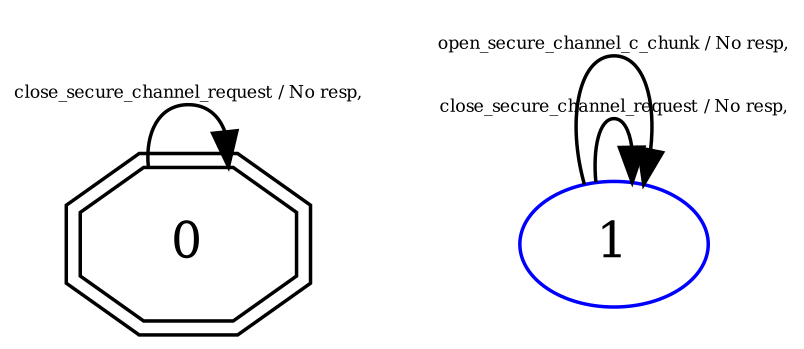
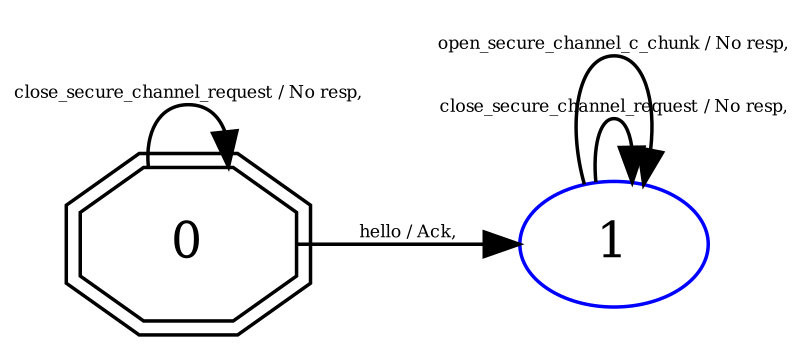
edge "0" -> "1": added, label "hello / Ack,"
